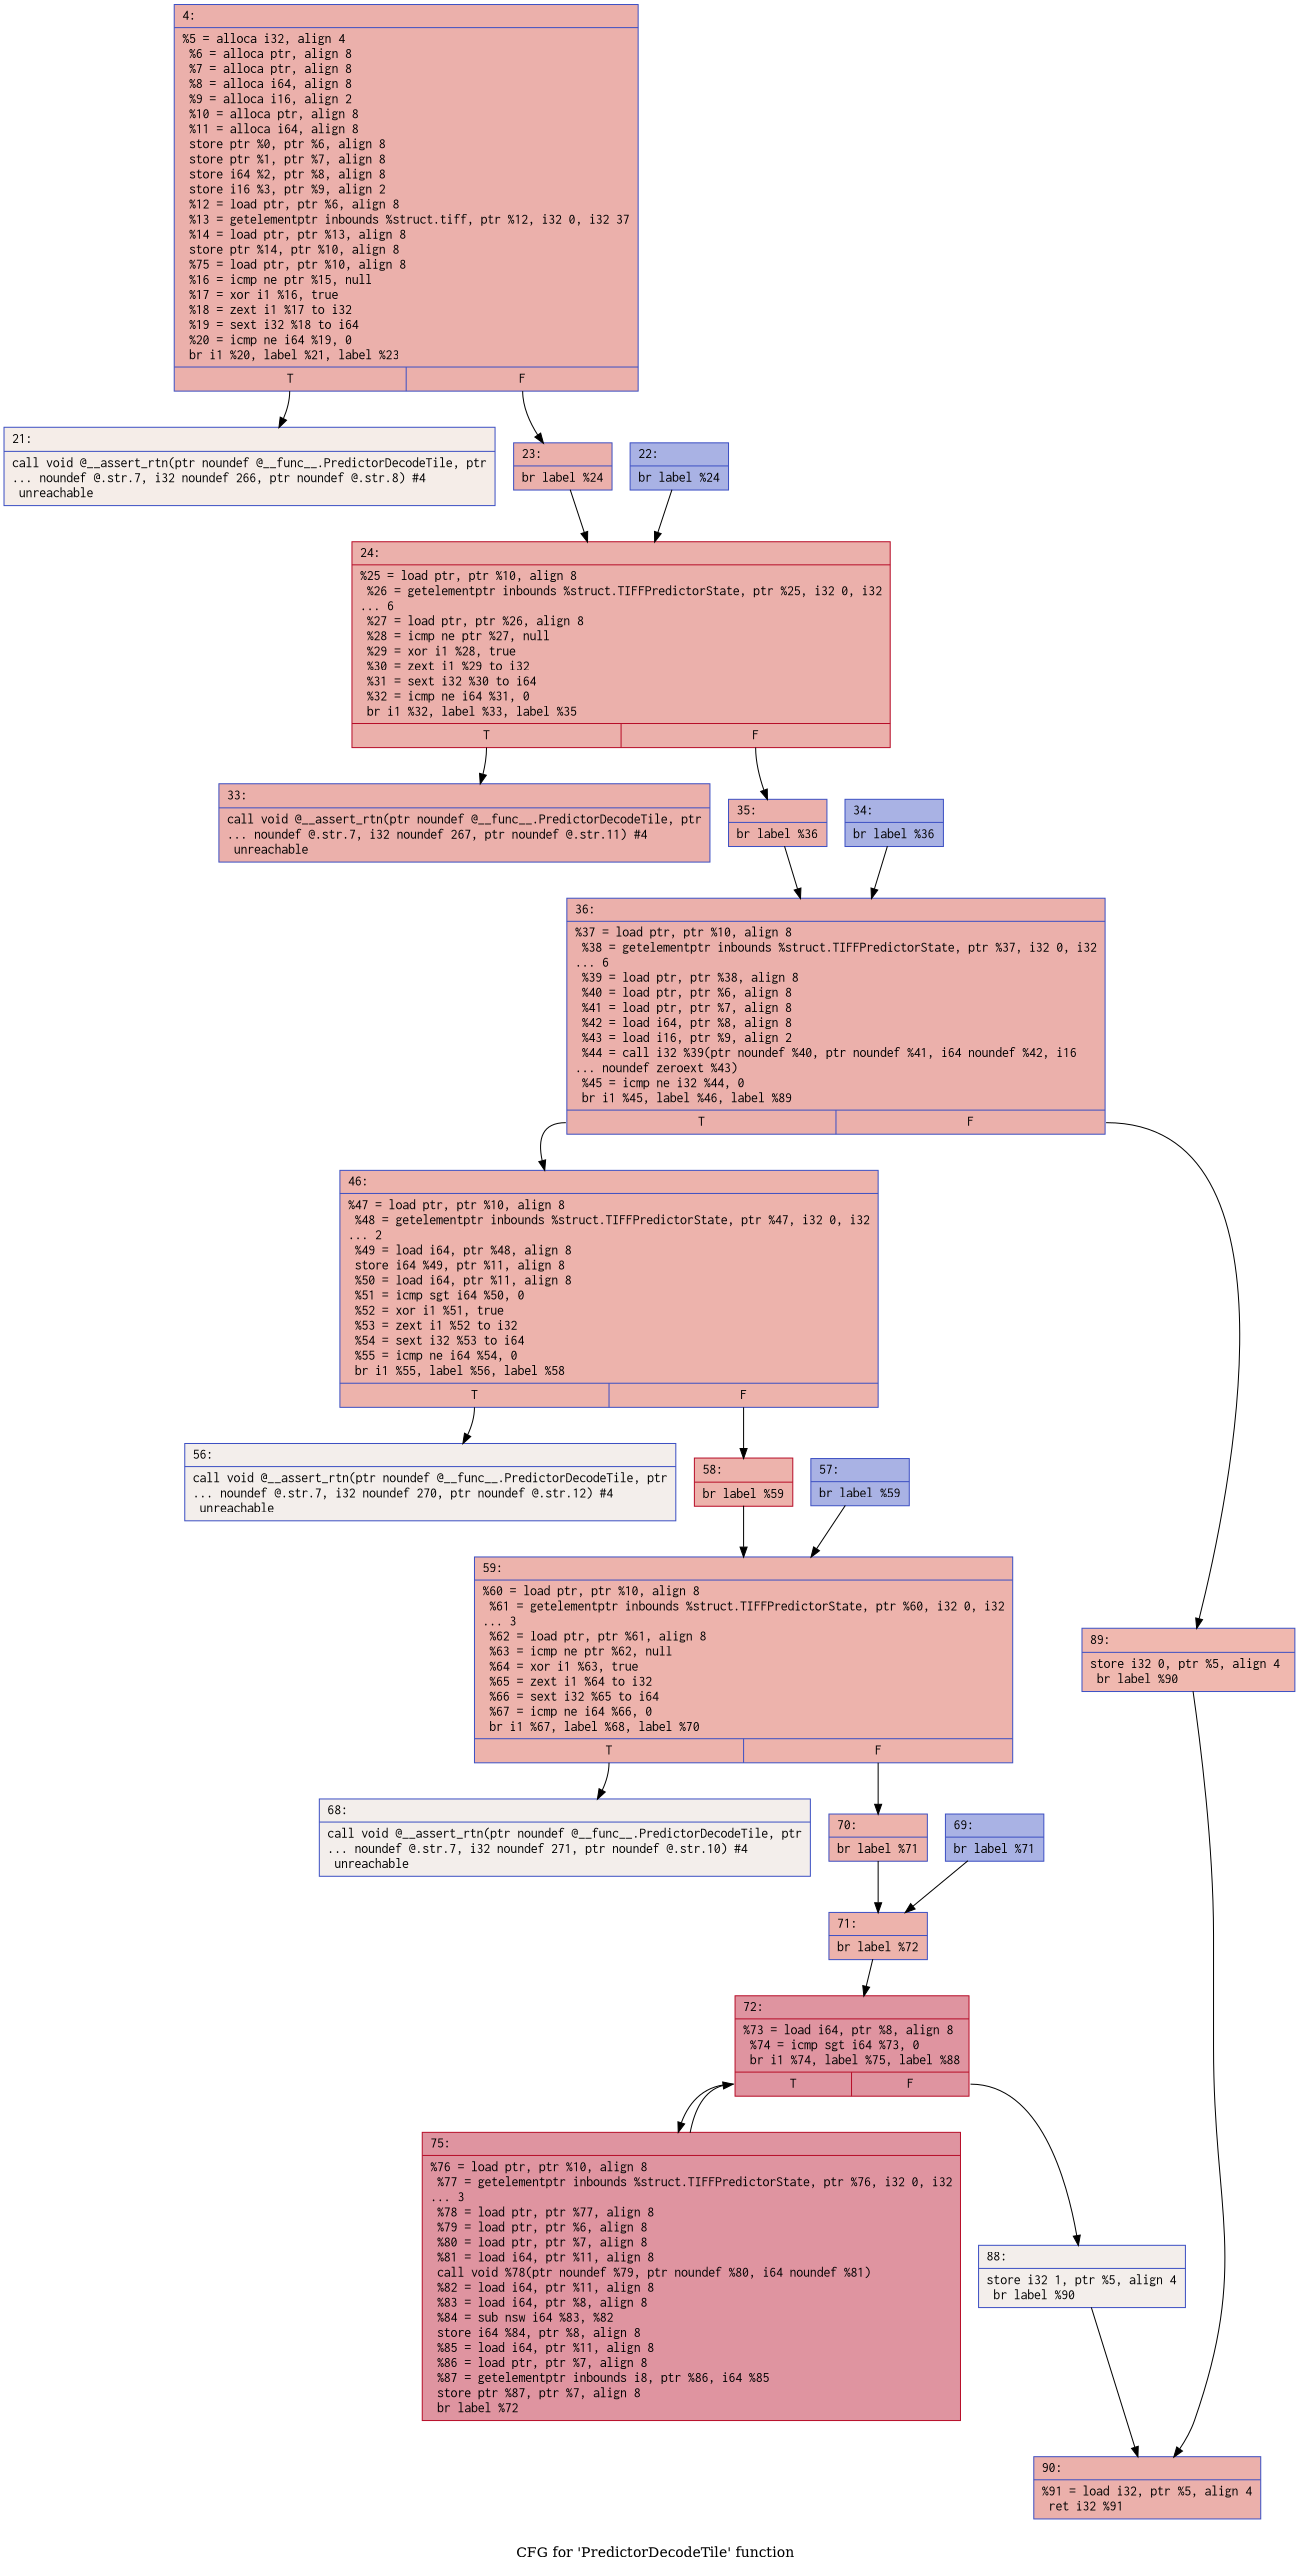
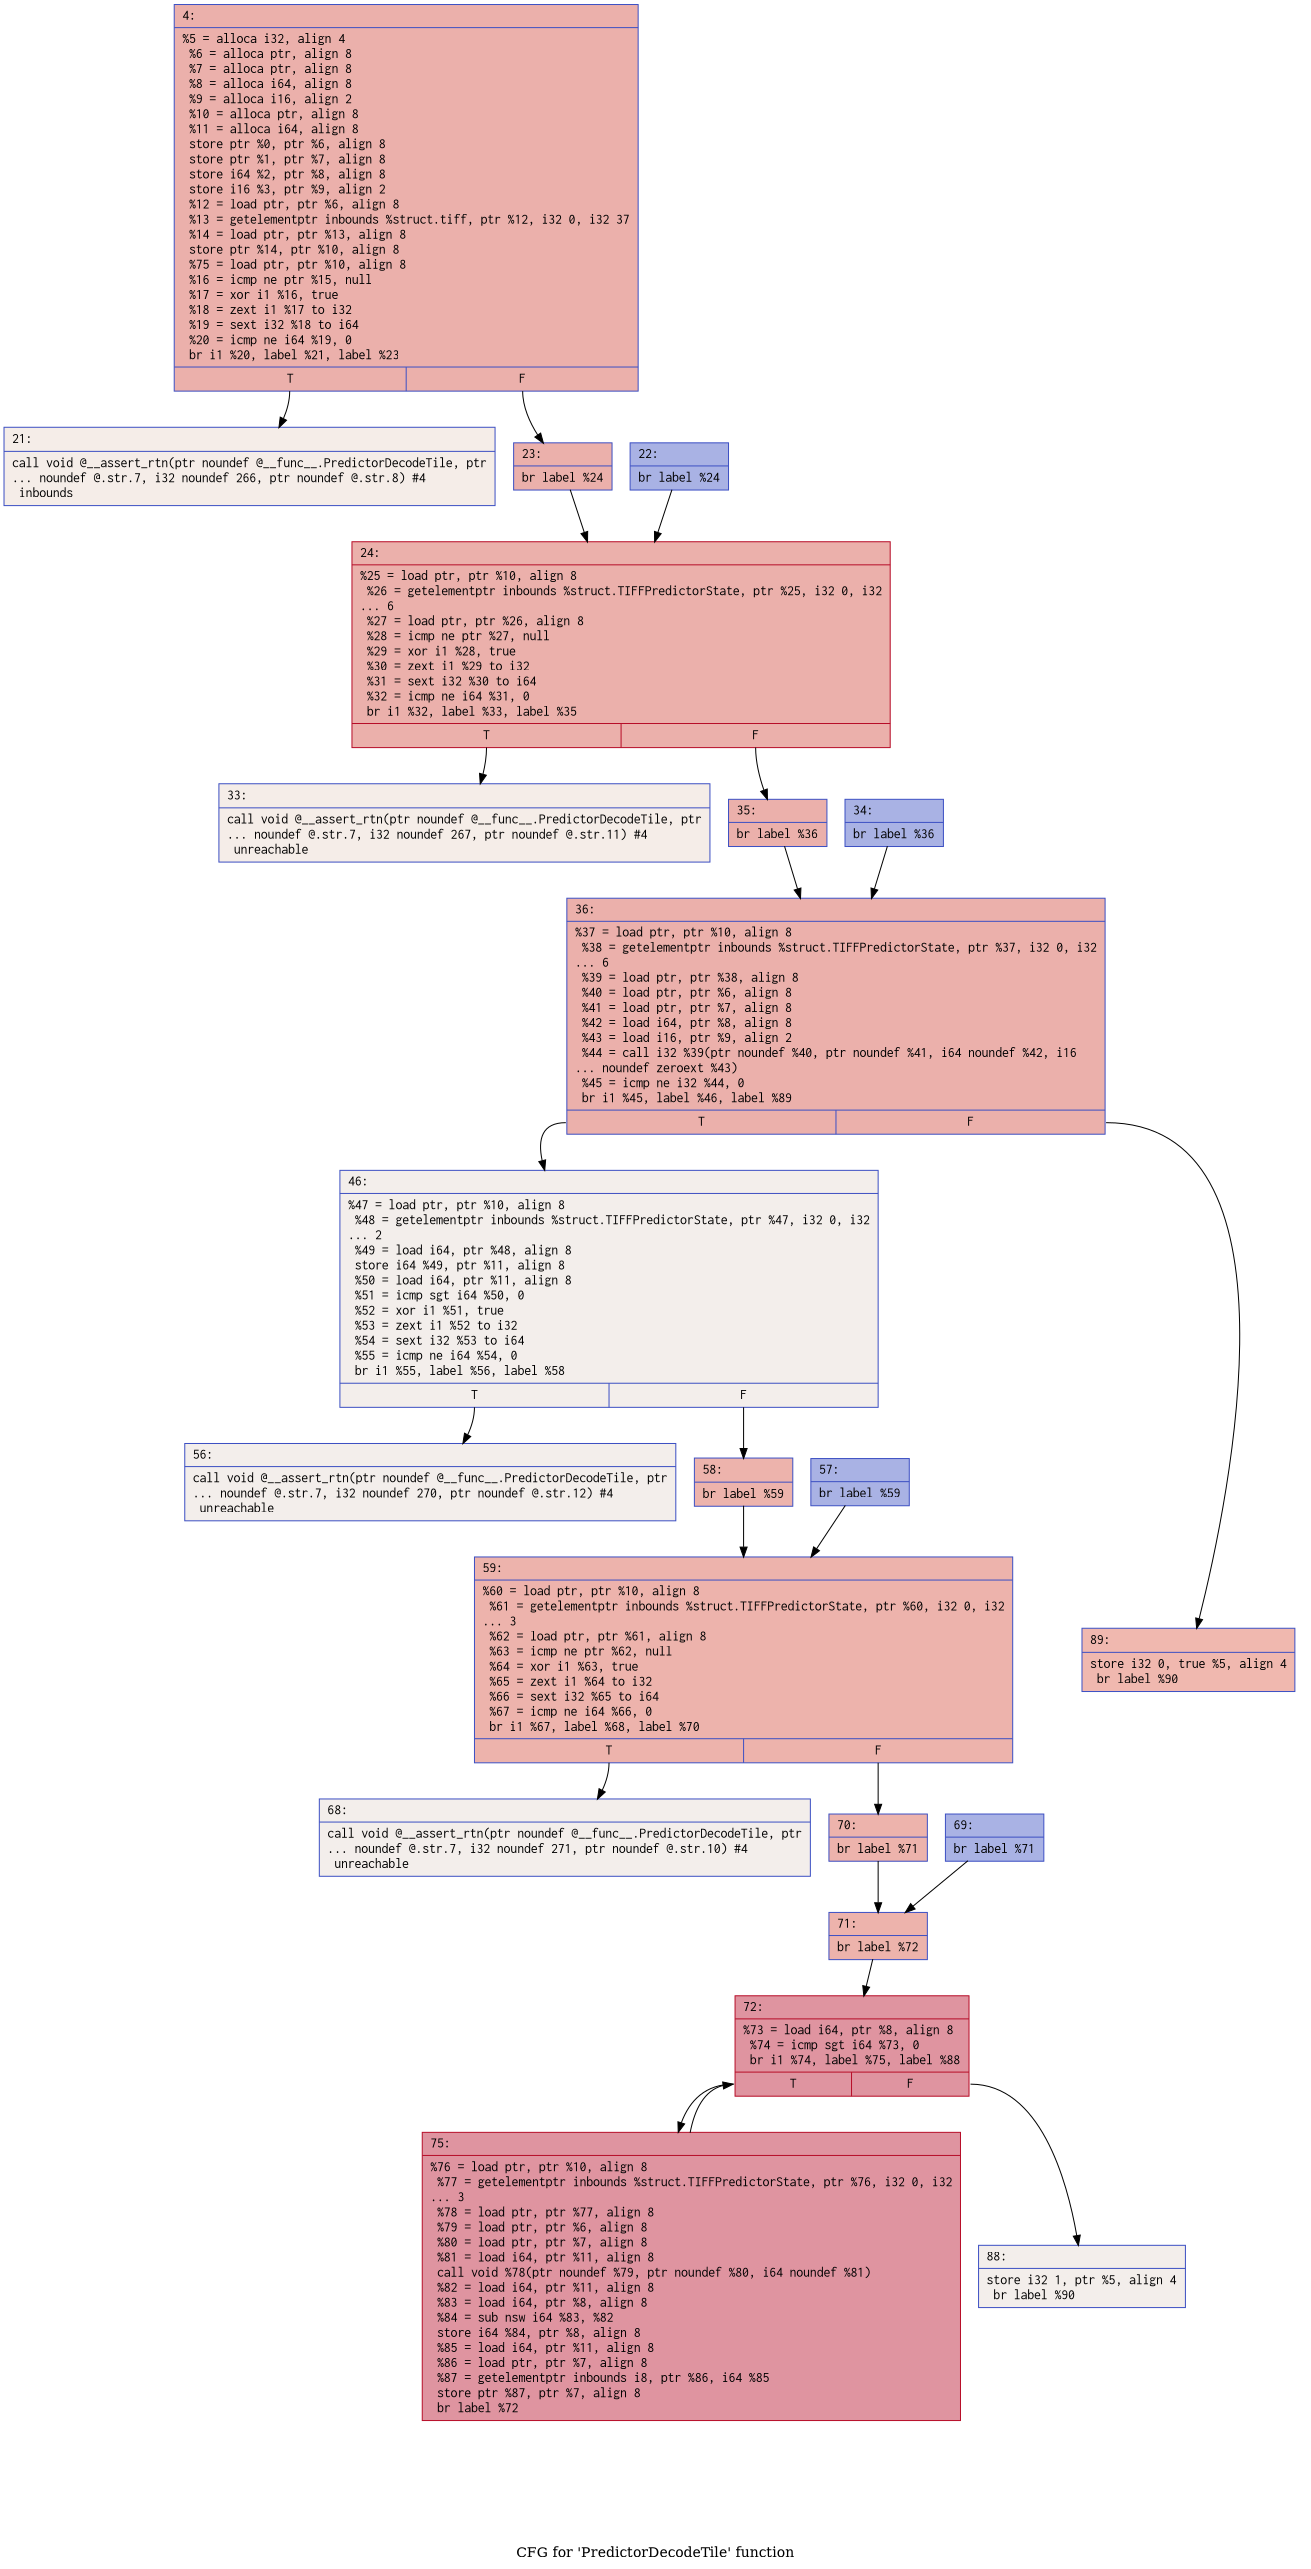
node "21:": text "unreachable" -> "inbounds"
node "33:": fillcolor #d24b4070 -> #e8d6cc70
node "46:": fillcolor #d6524470 -> #e5d8d170
node "58:": color #b70d28ff -> #3d50c3ff
node "89:": text "store i32 0, ptr %5, align 4" -> "store i32 0, true %5, align 4"
node "90:": removed
